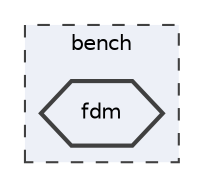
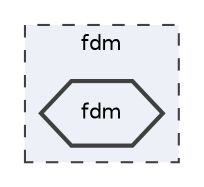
cluster "bench": label "bench" -> "fdm"
